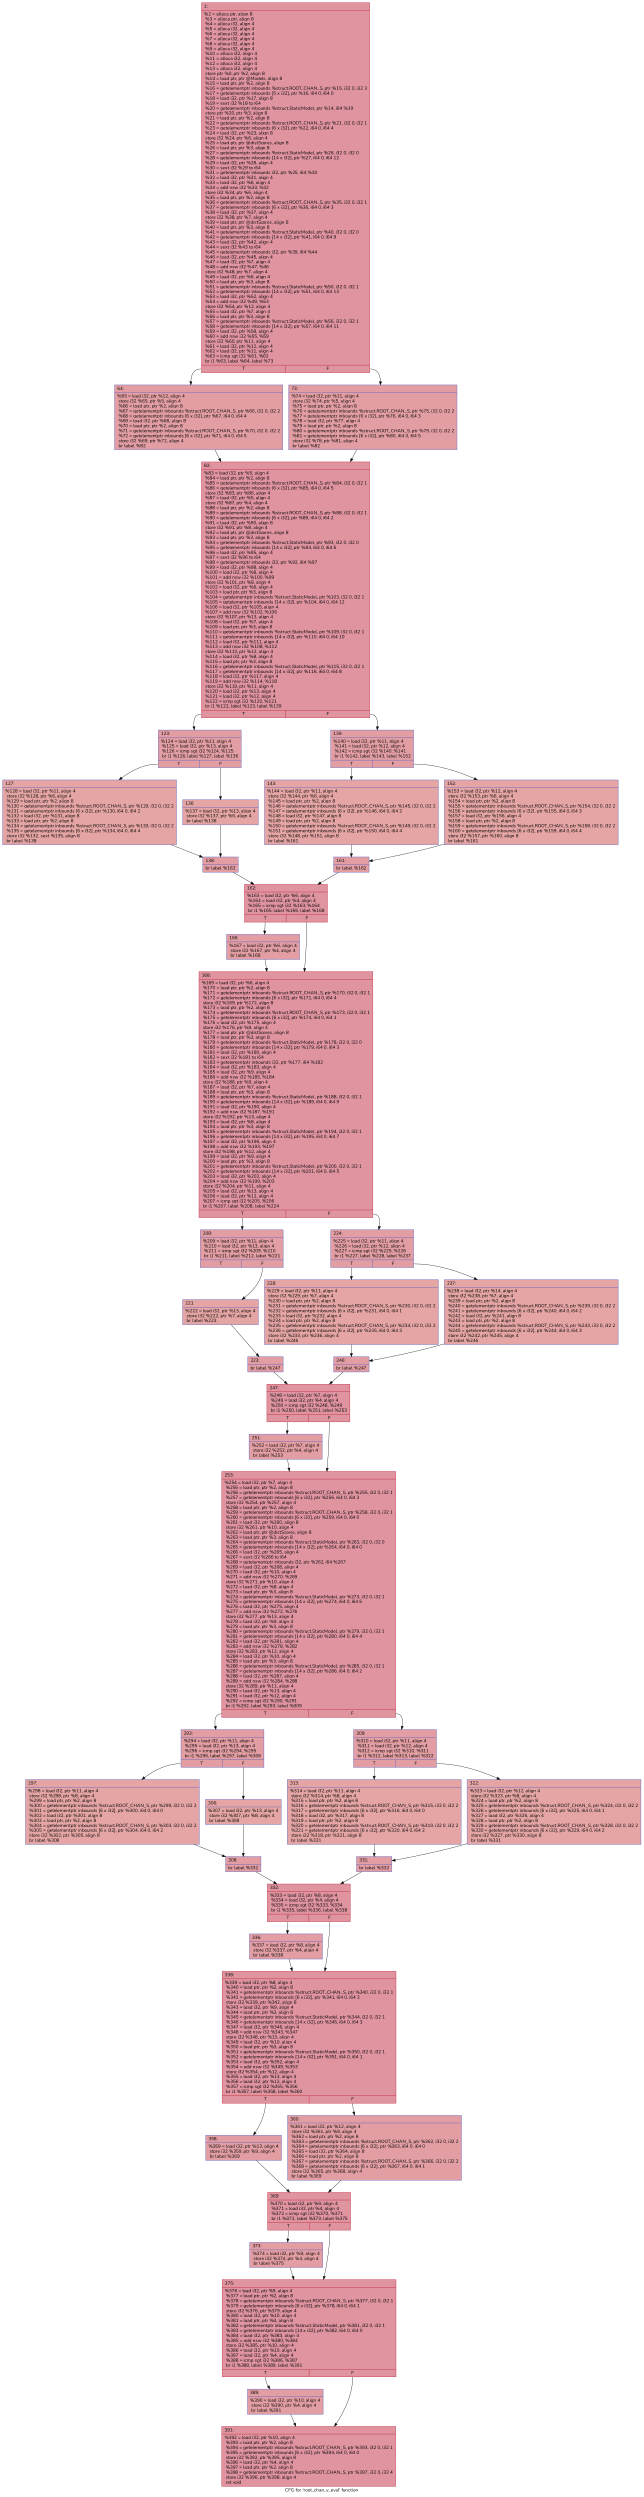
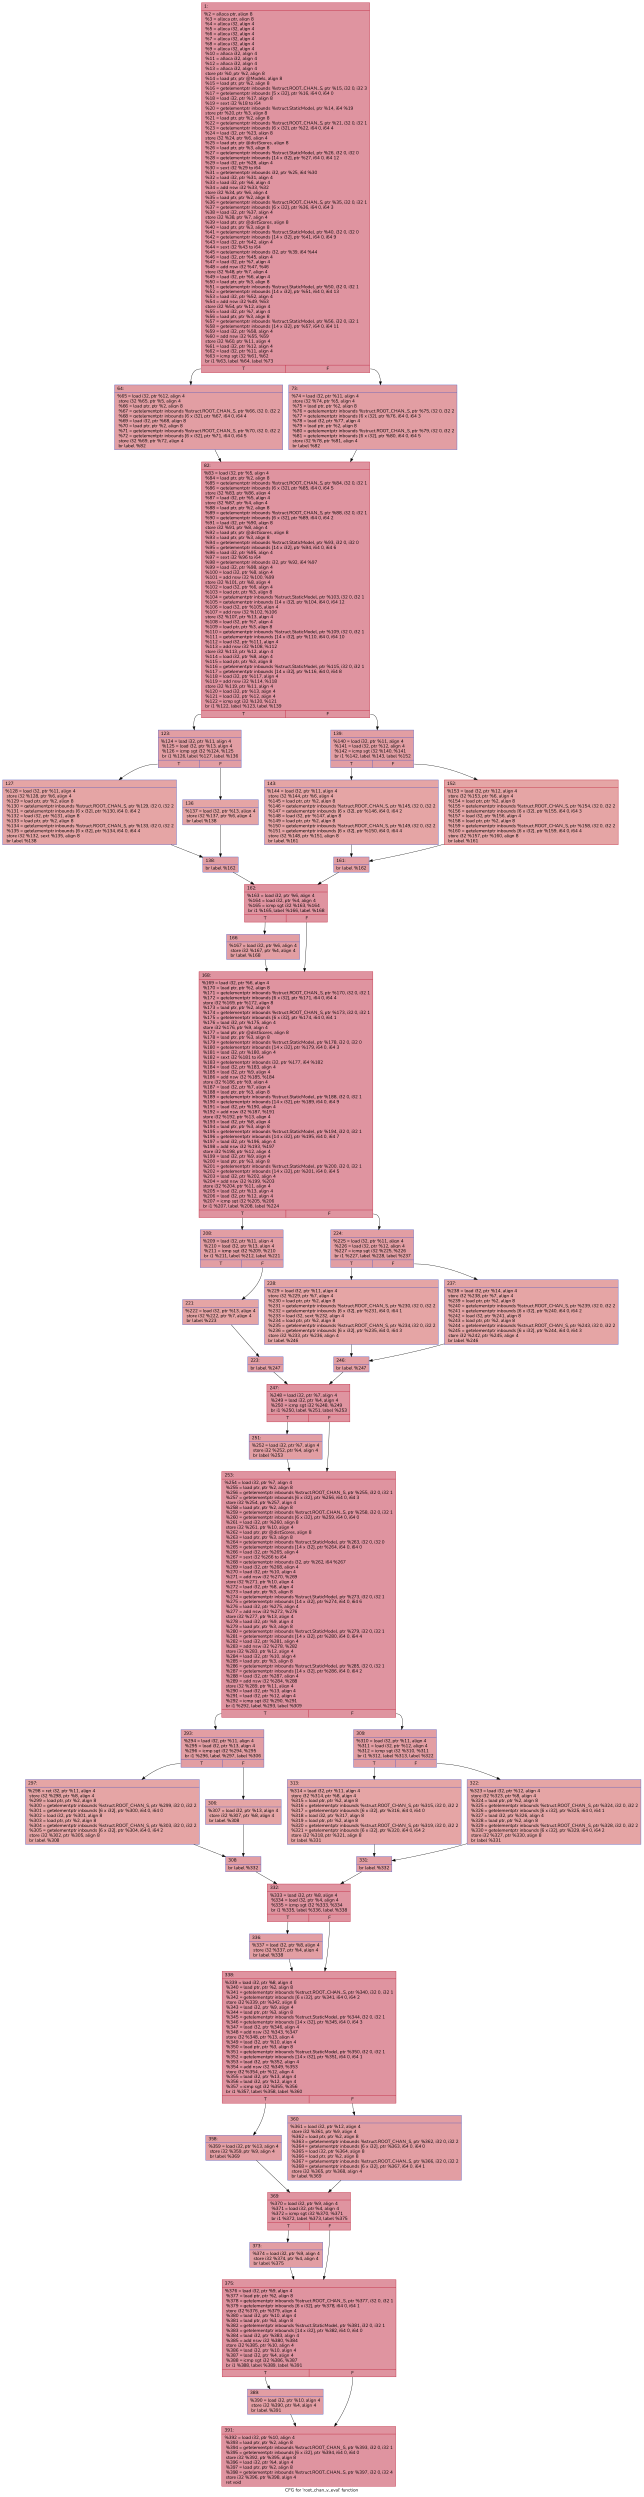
node "152:": color #3d50c3ff -> #b70d28ff
node "228:": text "%233 = load i32, ptr %232, align 4" -> "%233 = load i32, sext %232, align 4"
node "297:": text "%298 = load i32, ptr %11, align 4" -> "%298 = ret i32, ptr %11, align 4"
